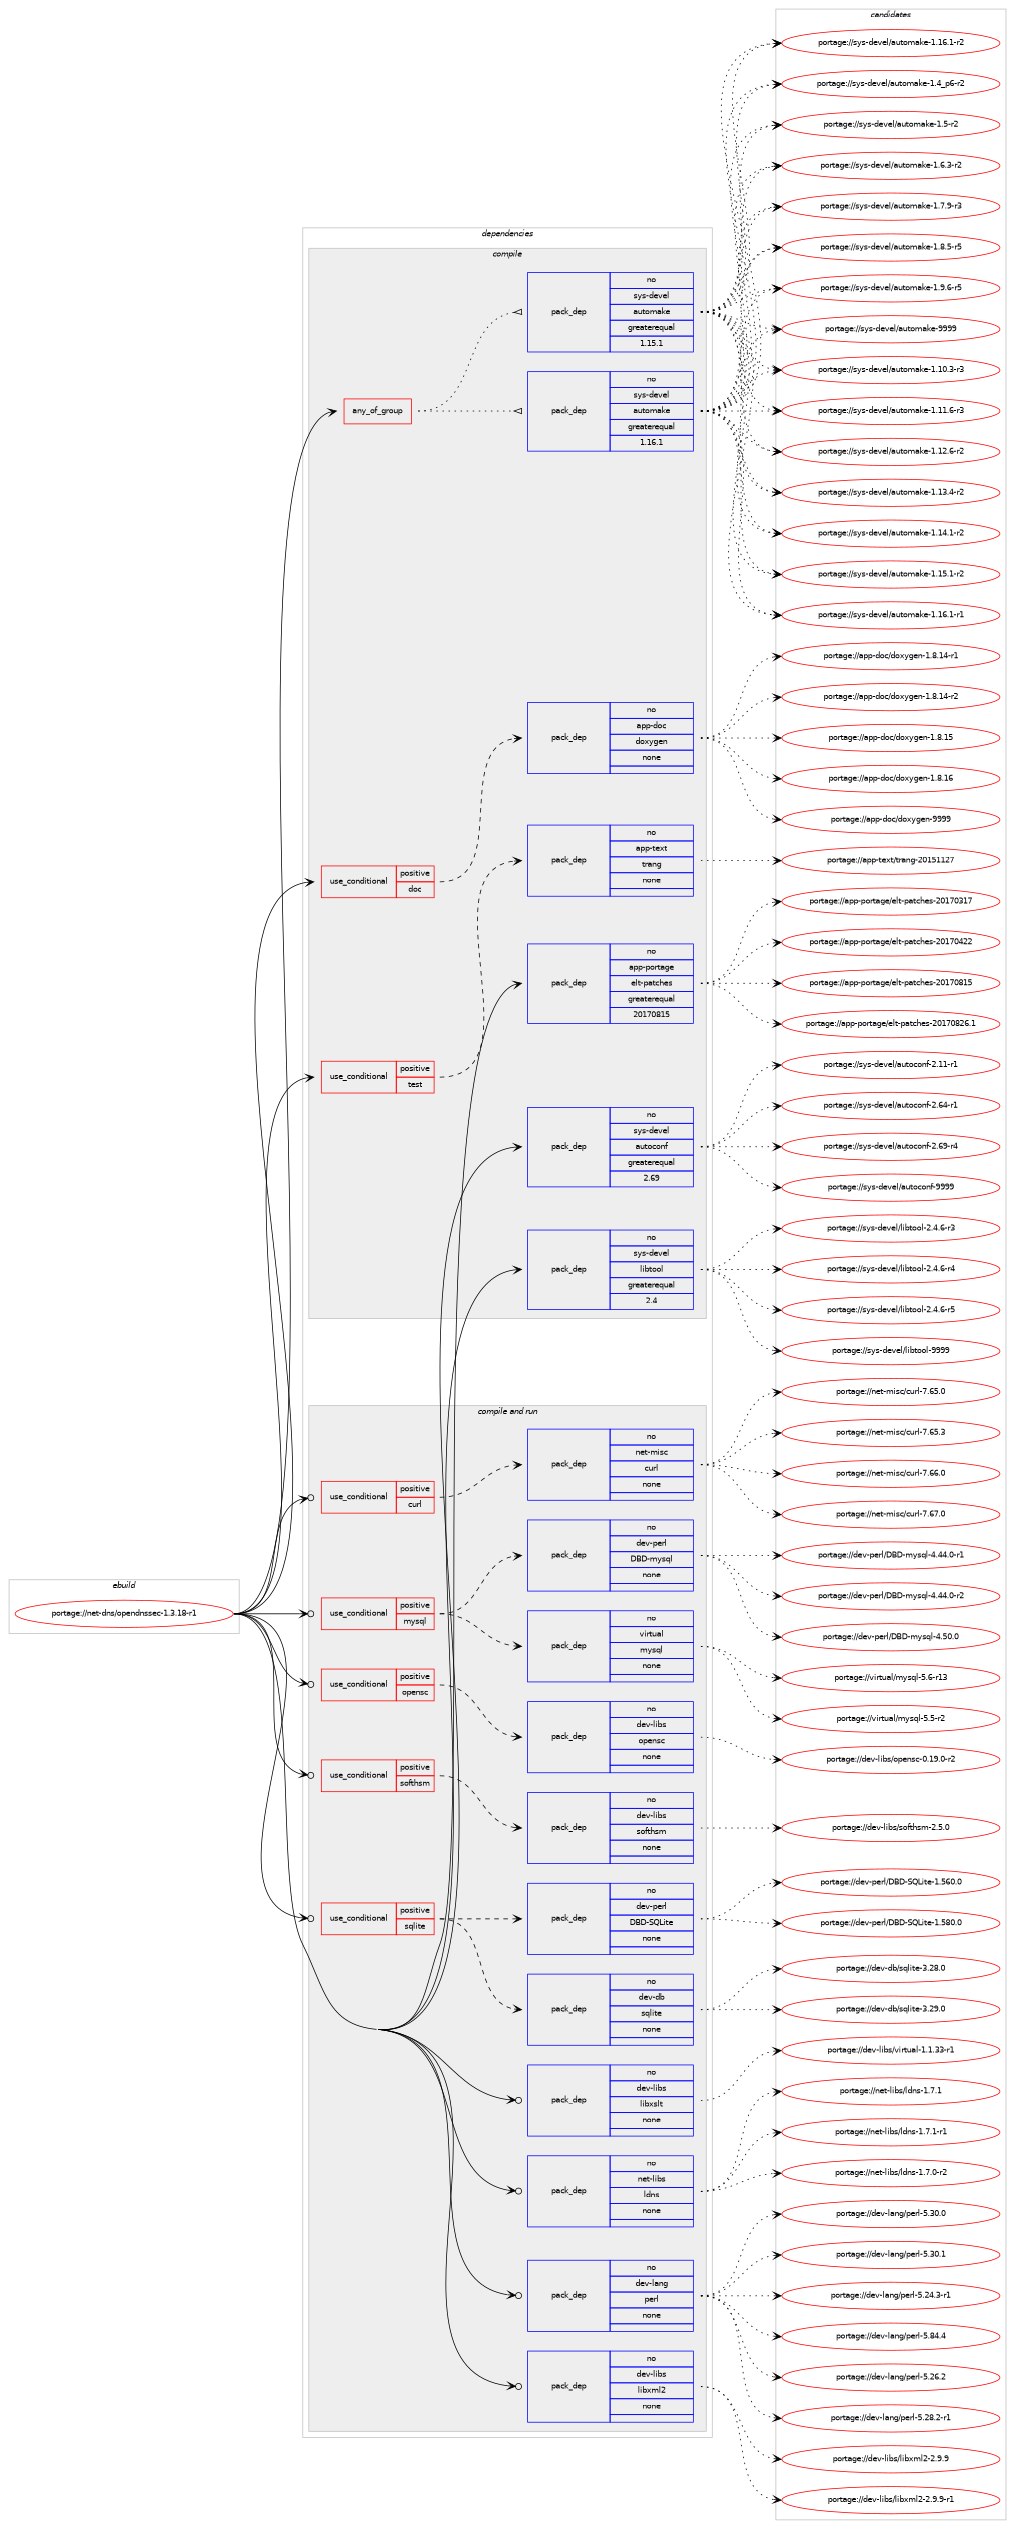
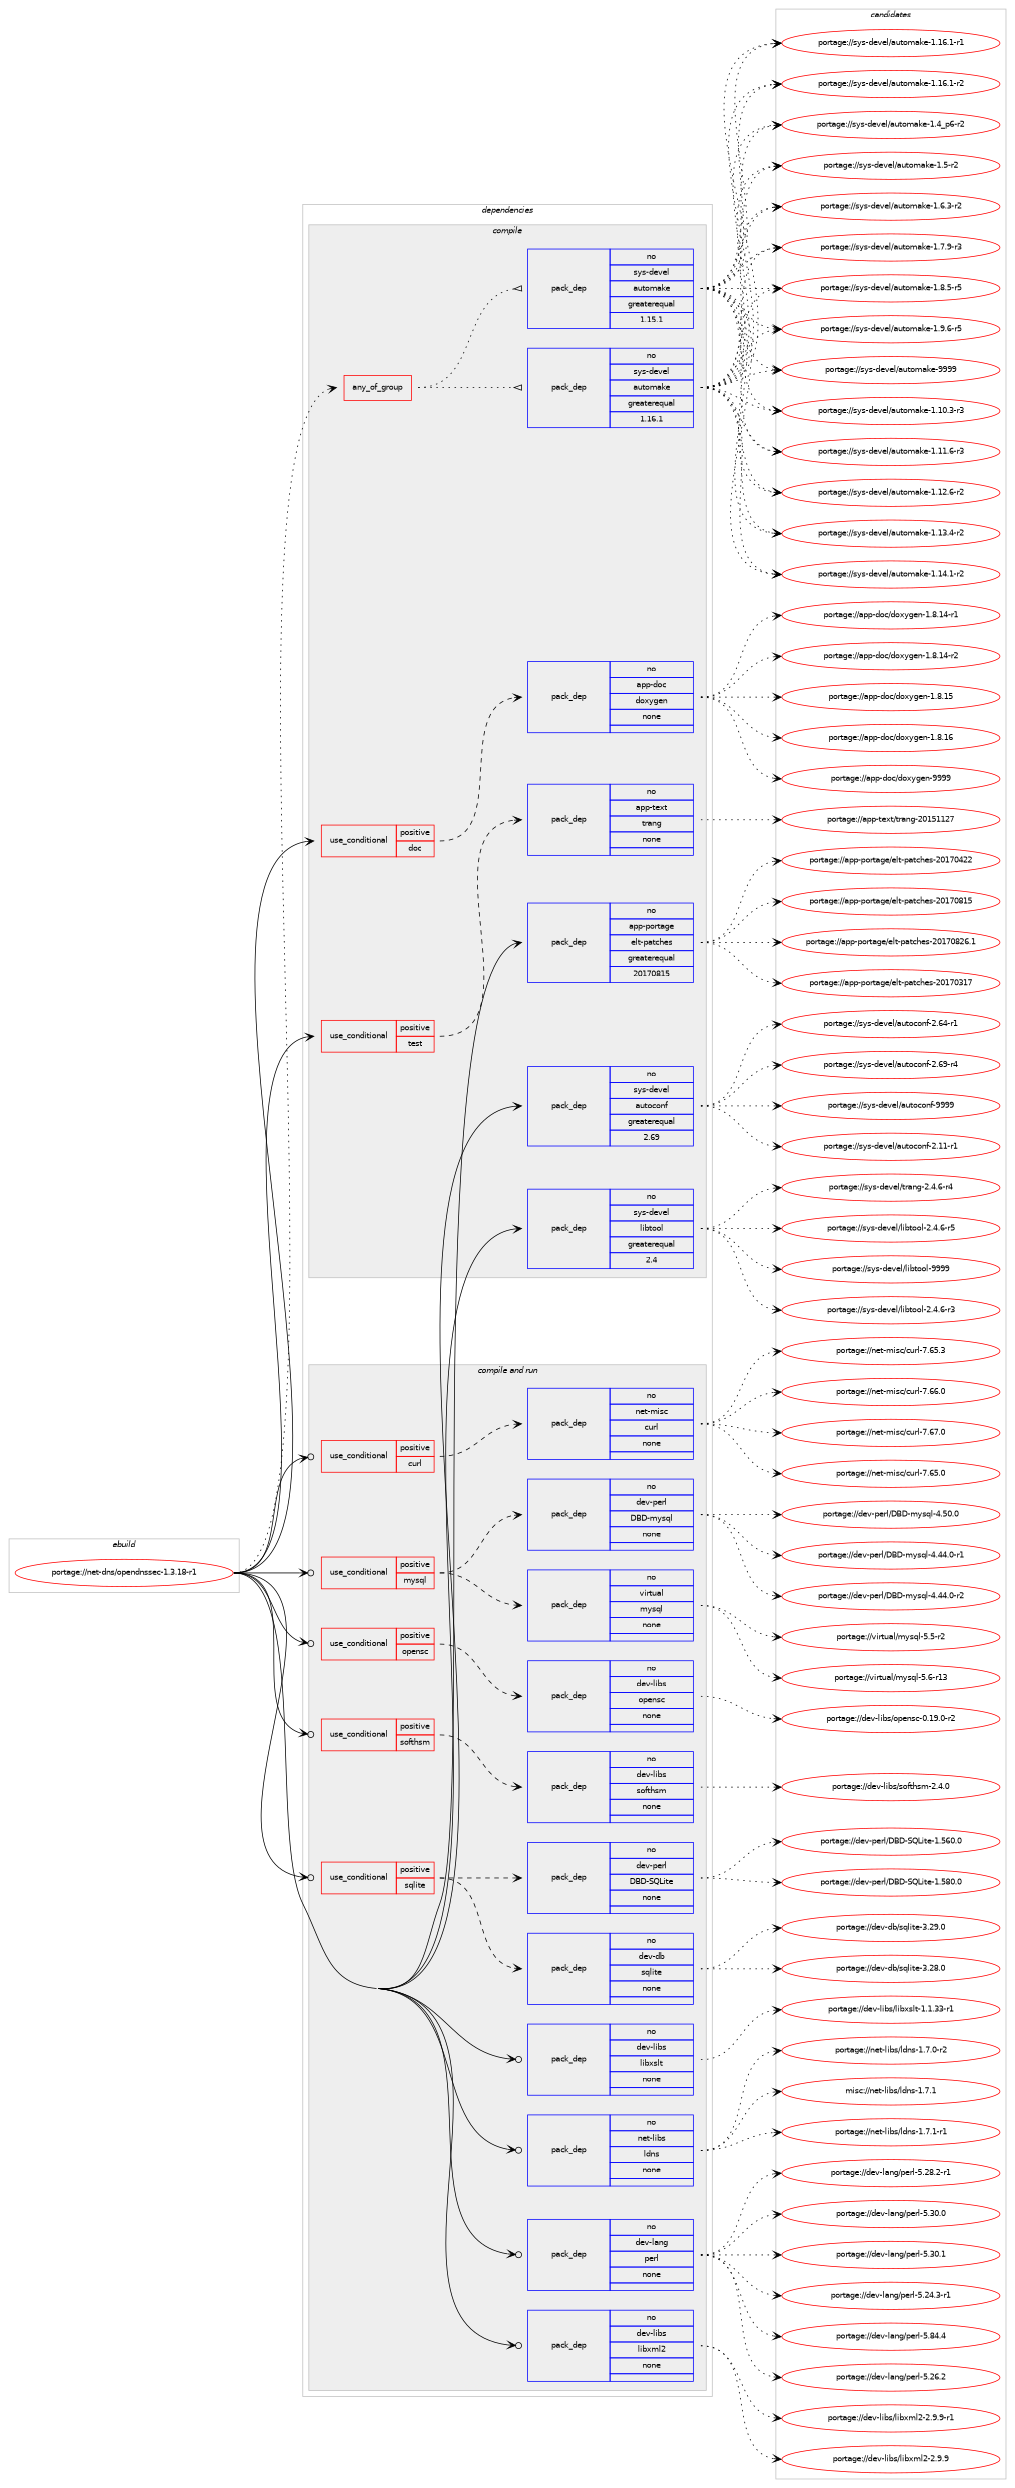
node "portage://sys-devel/automake-1.15.1-r2": removed
edge "portage://net-dns/opendnssec-1.3.18-r1" -> "any_of_group": style solid -> dotted
node "portage://sys-devel/libtool-2.4.6-r4": label "portage://sys-devel/libtool-2.4.6-r4" -> "portage://sys-devel/trang-2.4.6-r4"
node "portage://dev-libs/softhsm-2.5.0": label "portage://dev-libs/softhsm-2.5.0" -> "portage://dev-libs/softhsm-2.4.0"
node "portage://dev-libs/virtual-1.1.33-r1": label "portage://dev-libs/virtual-1.1.33-r1" -> "portage://dev-libs/libxslt-1.1.33-r1"
node "portage://net-libs/ldns-1.7.1": label "portage://net-libs/ldns-1.7.1" -> "misc://net-libs/ldns-1.7.1"
